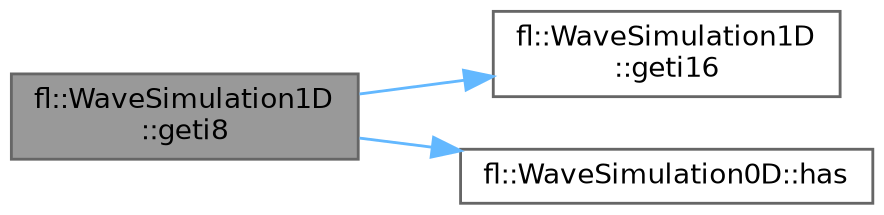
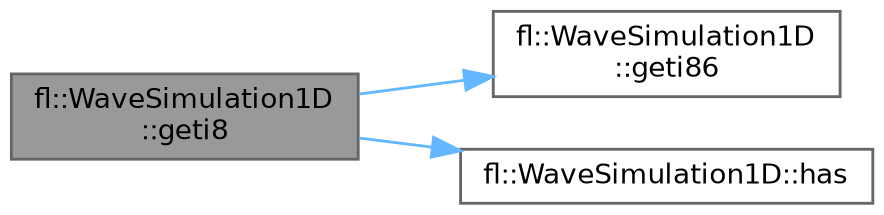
node "fl::WaveSimulation1D ::geti16": label "fl::WaveSimulation1D ::geti16" -> "fl::WaveSimulation1D ::geti86"
node "fl::WaveSimulation0D::has": label "fl::WaveSimulation0D::has" -> "fl::WaveSimulation1D::has"
